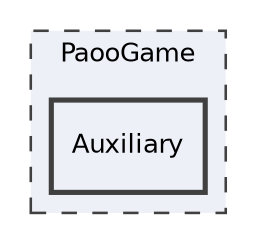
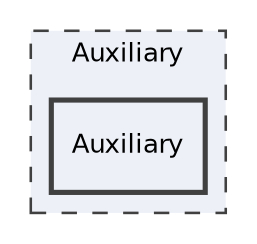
cluster "PaooGame": label "PaooGame" -> "Auxiliary"
